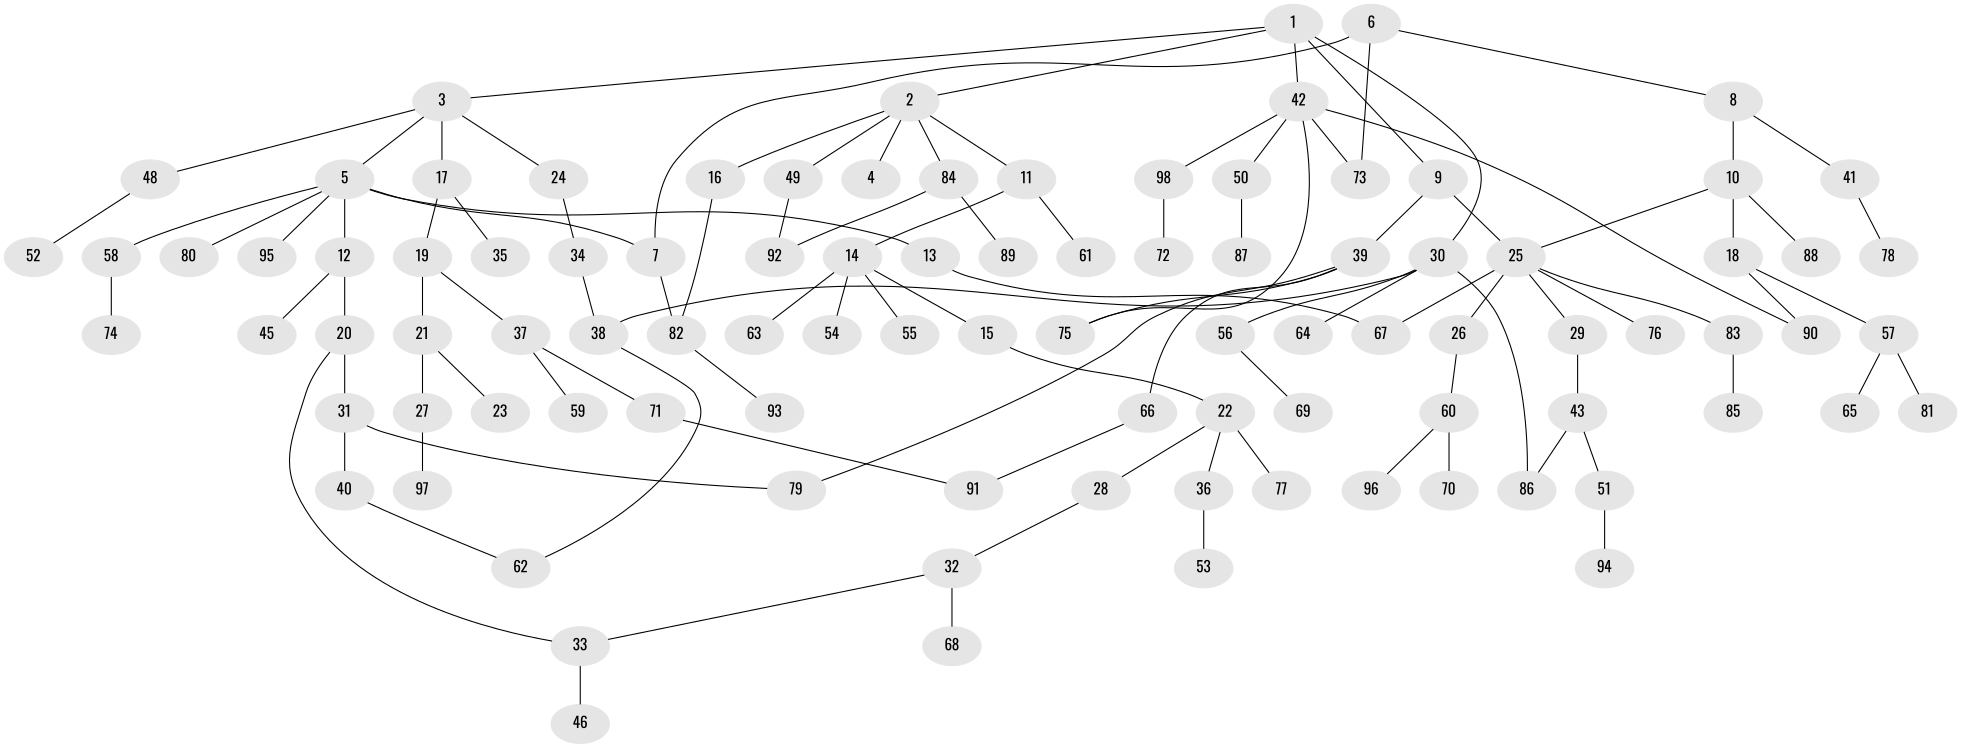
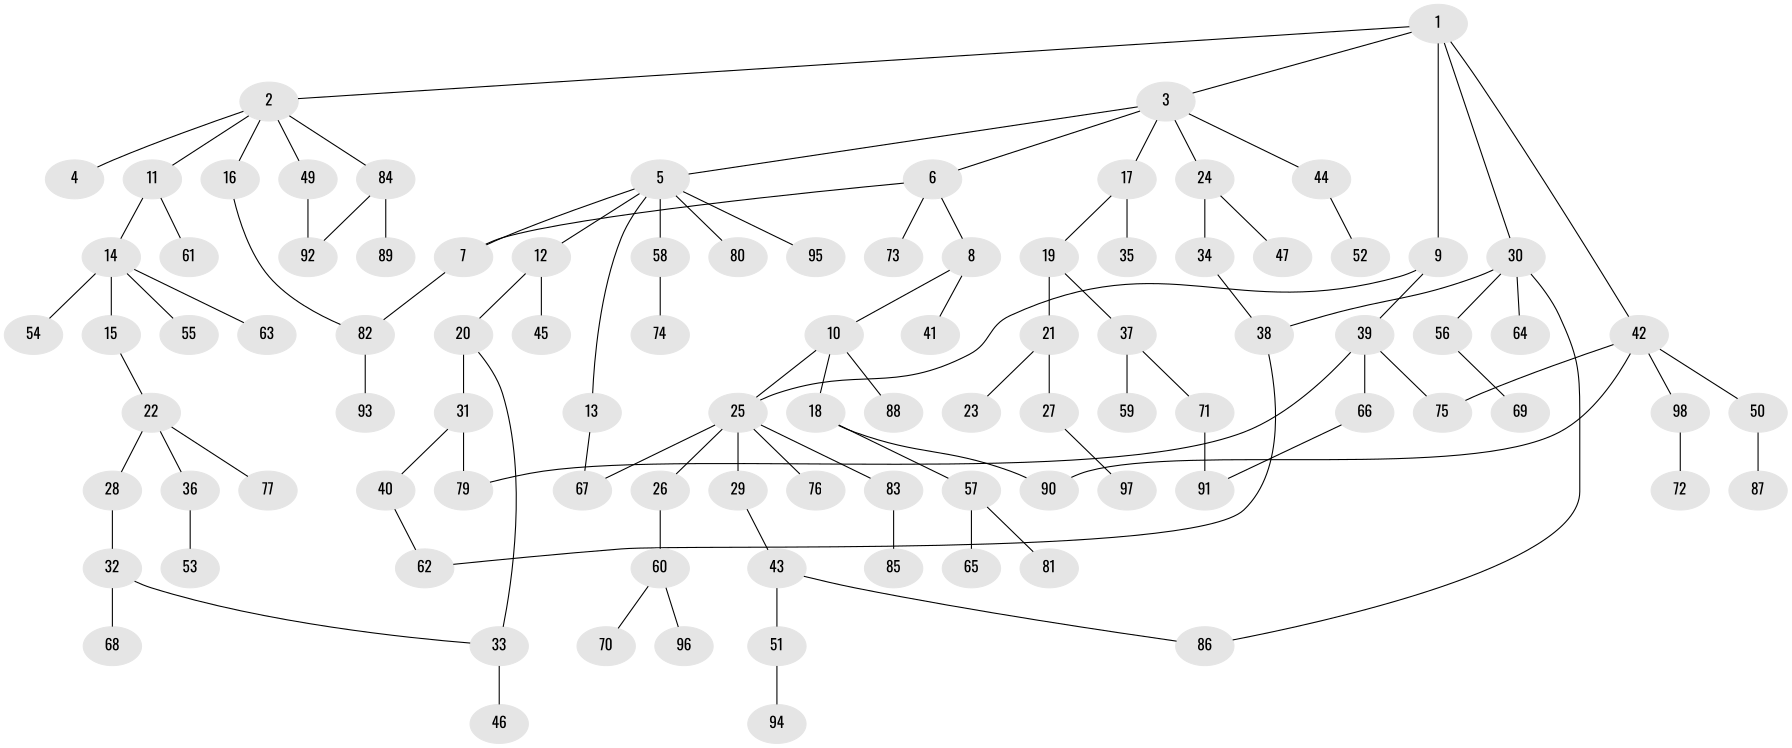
edge "3" -- "6": added
edge "42" -- "73": removed
node "48": label "48" -> "44"
node "47": added
node "78": removed
